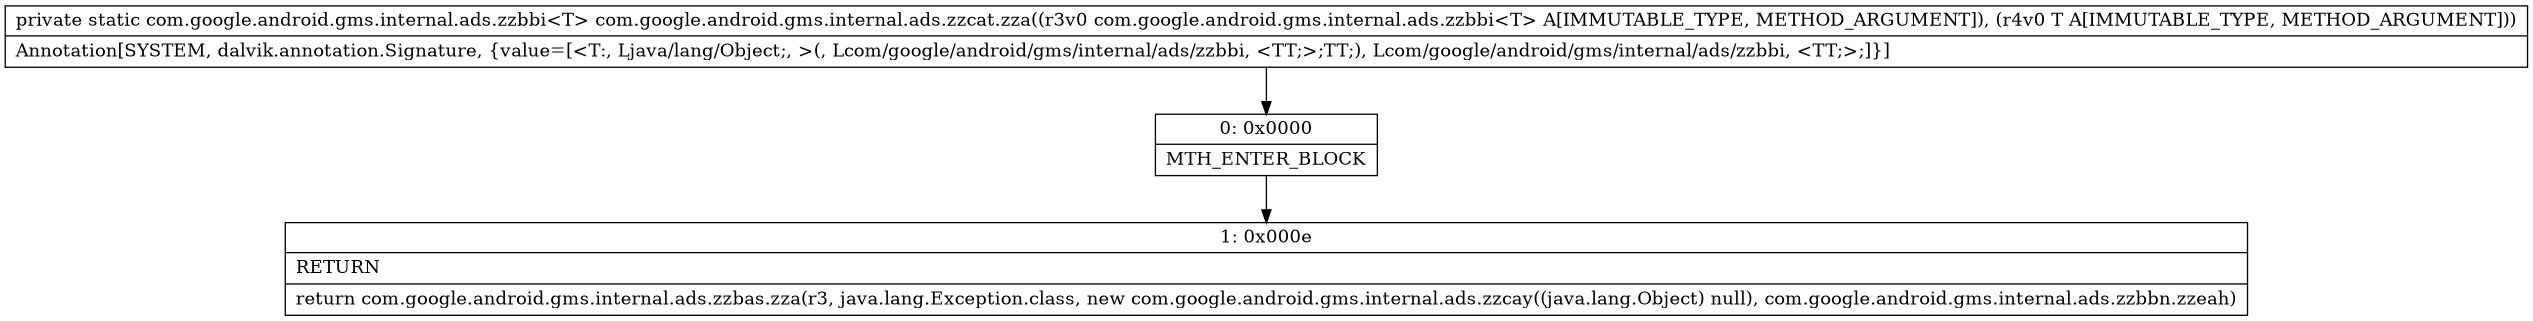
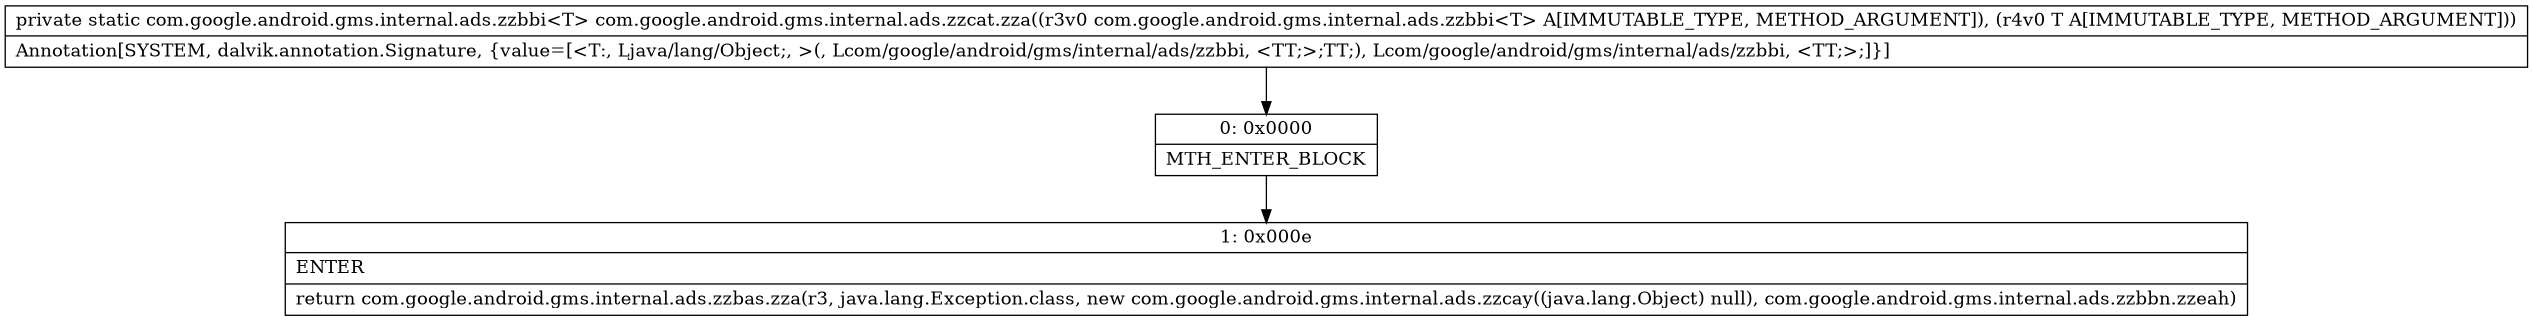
node "1: 0x000e": text "RETURN" -> "ENTER"
